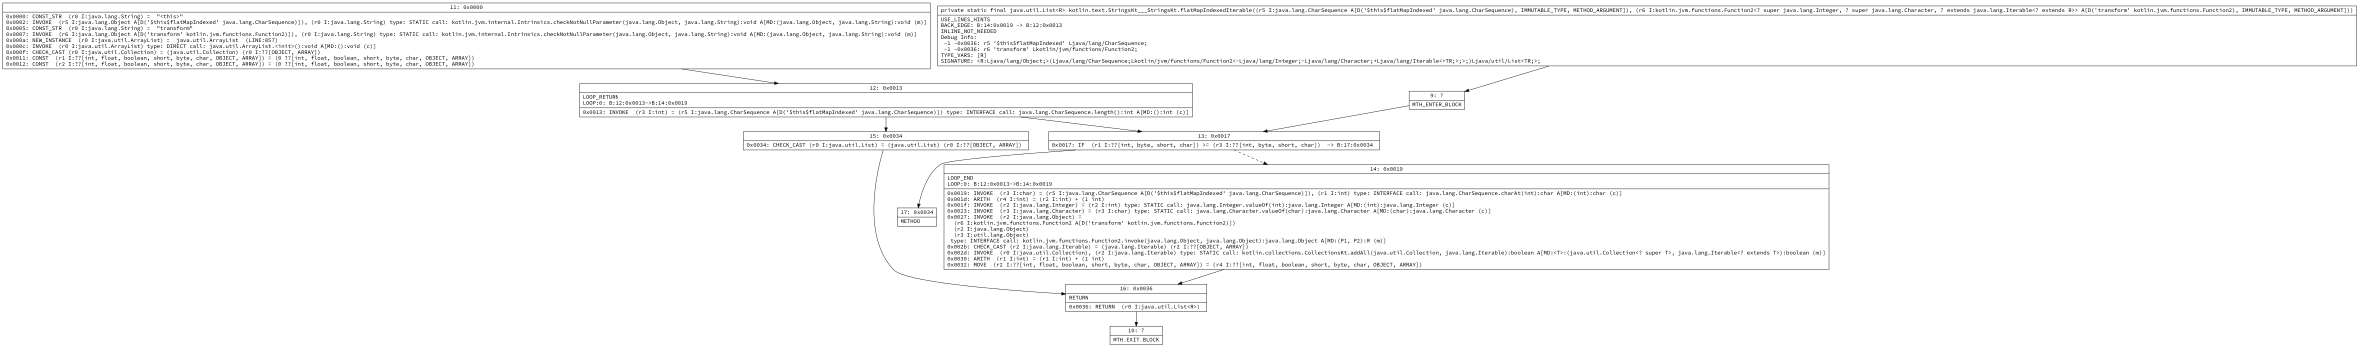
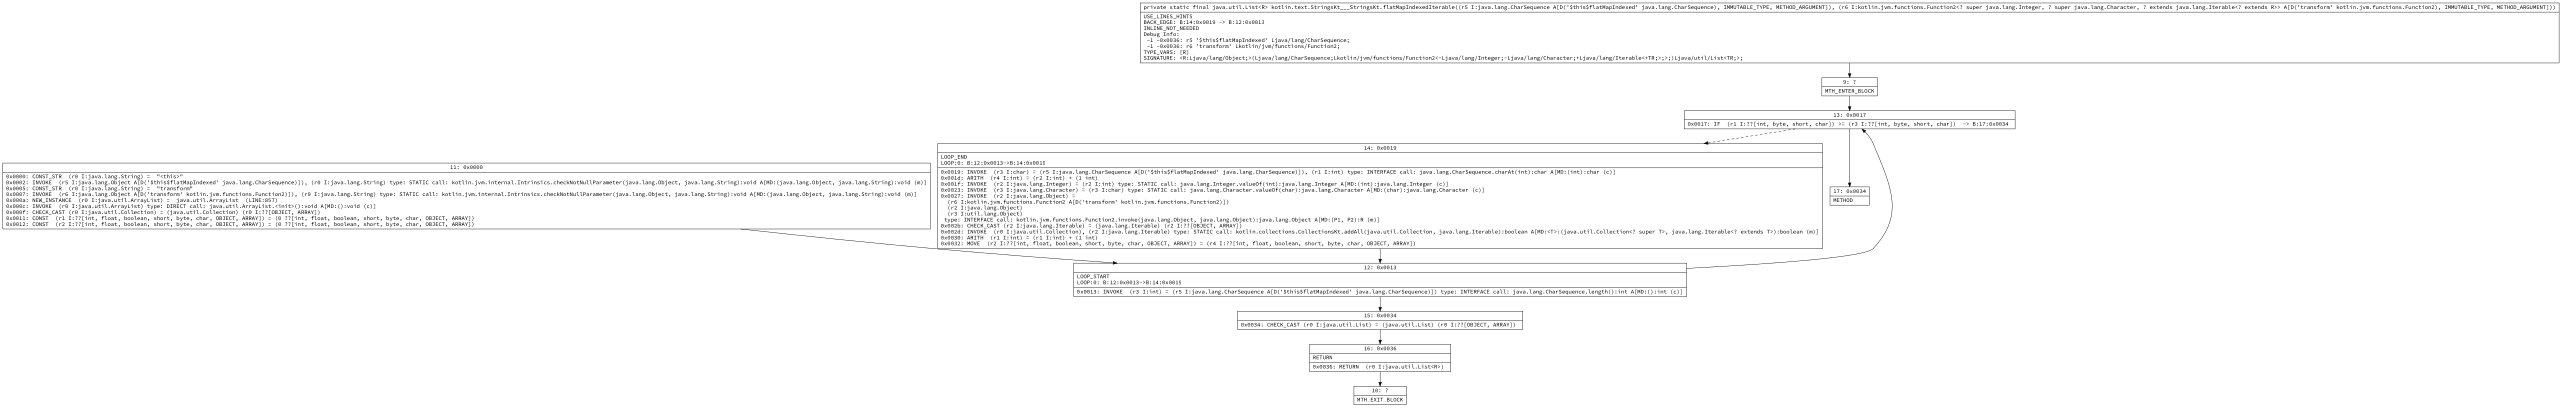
node "12: 0x0013": text "LOOP_RETURN" -> "LOOP_START"
edge "14: 0x0019" -> "16: 0x0036": now "14: 0x0019" -> "12: 0x0013"
